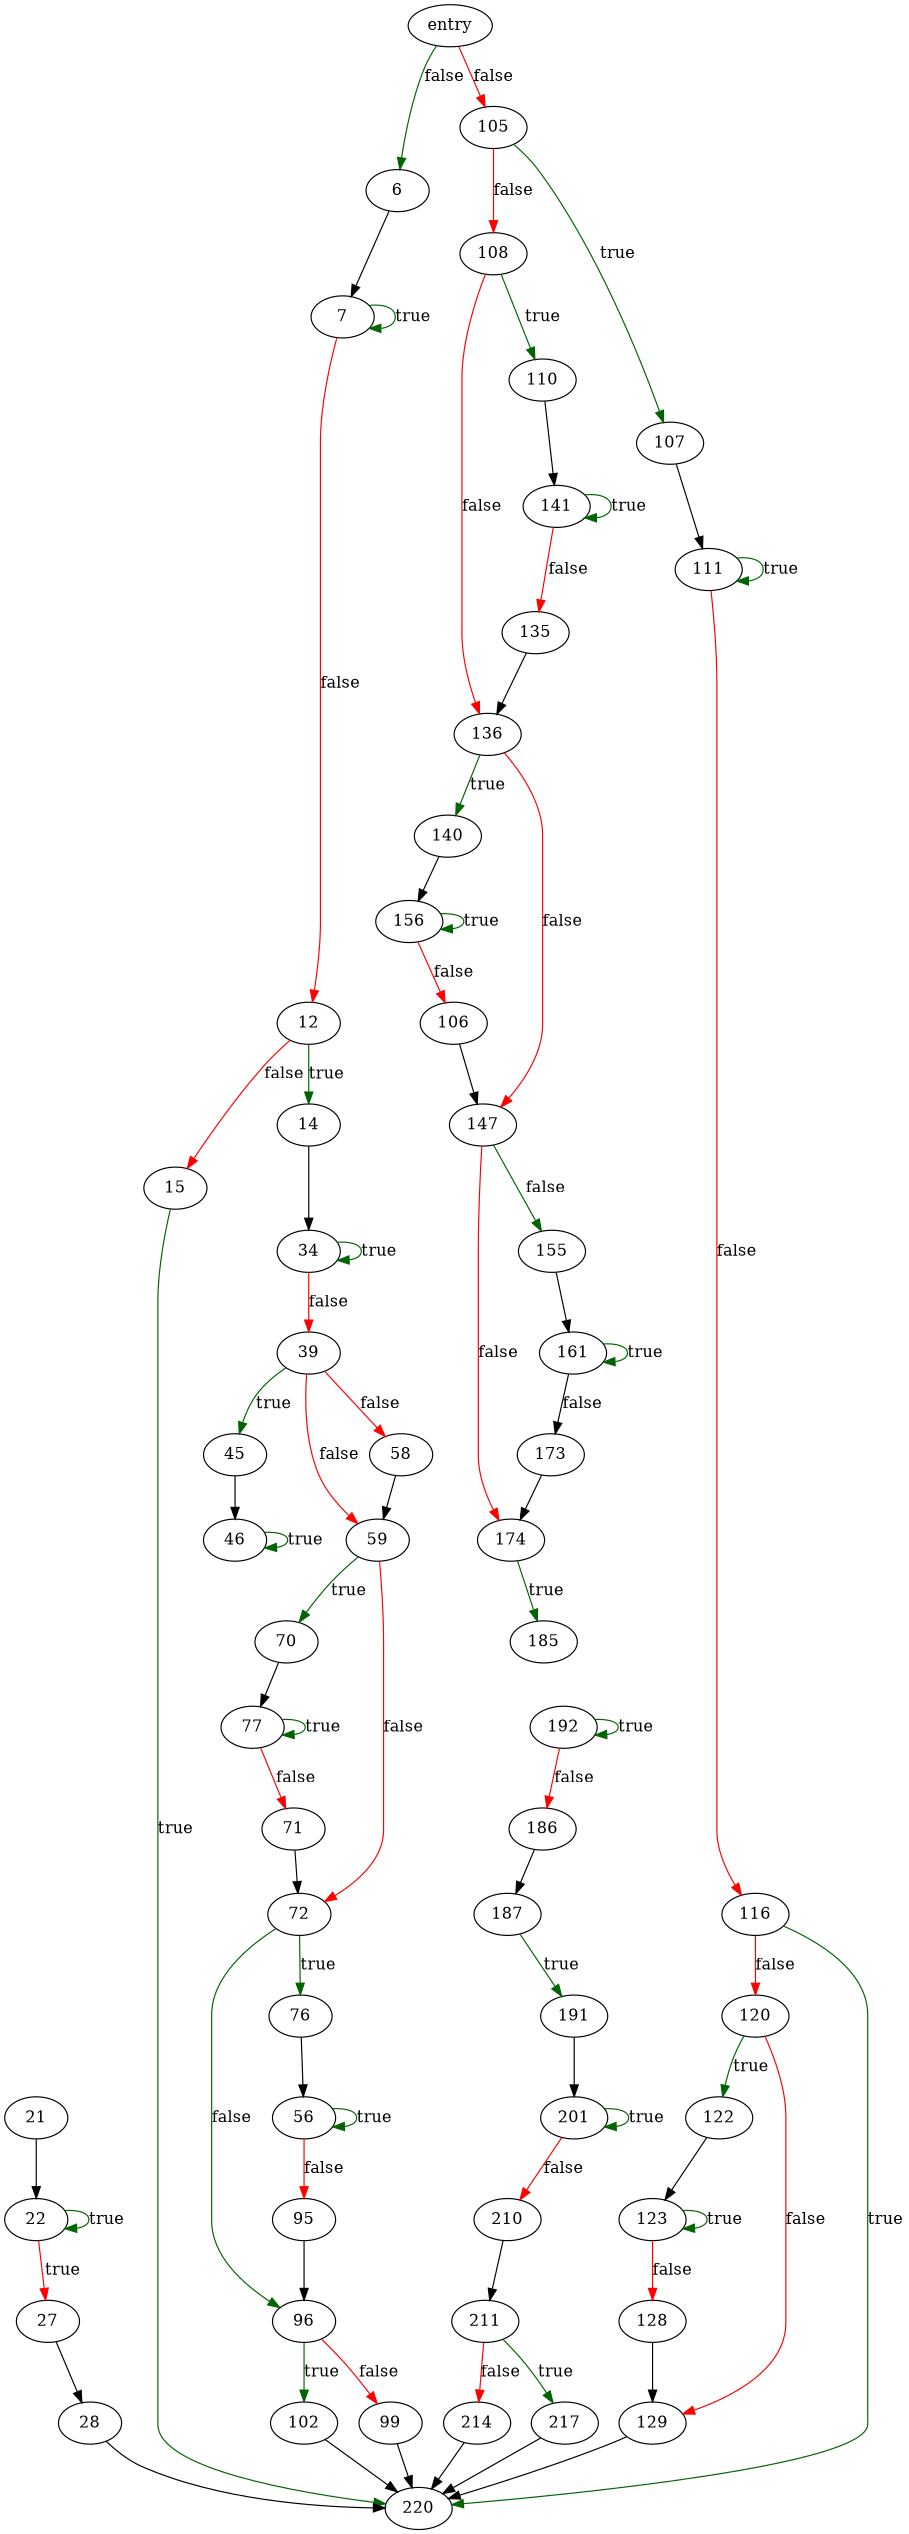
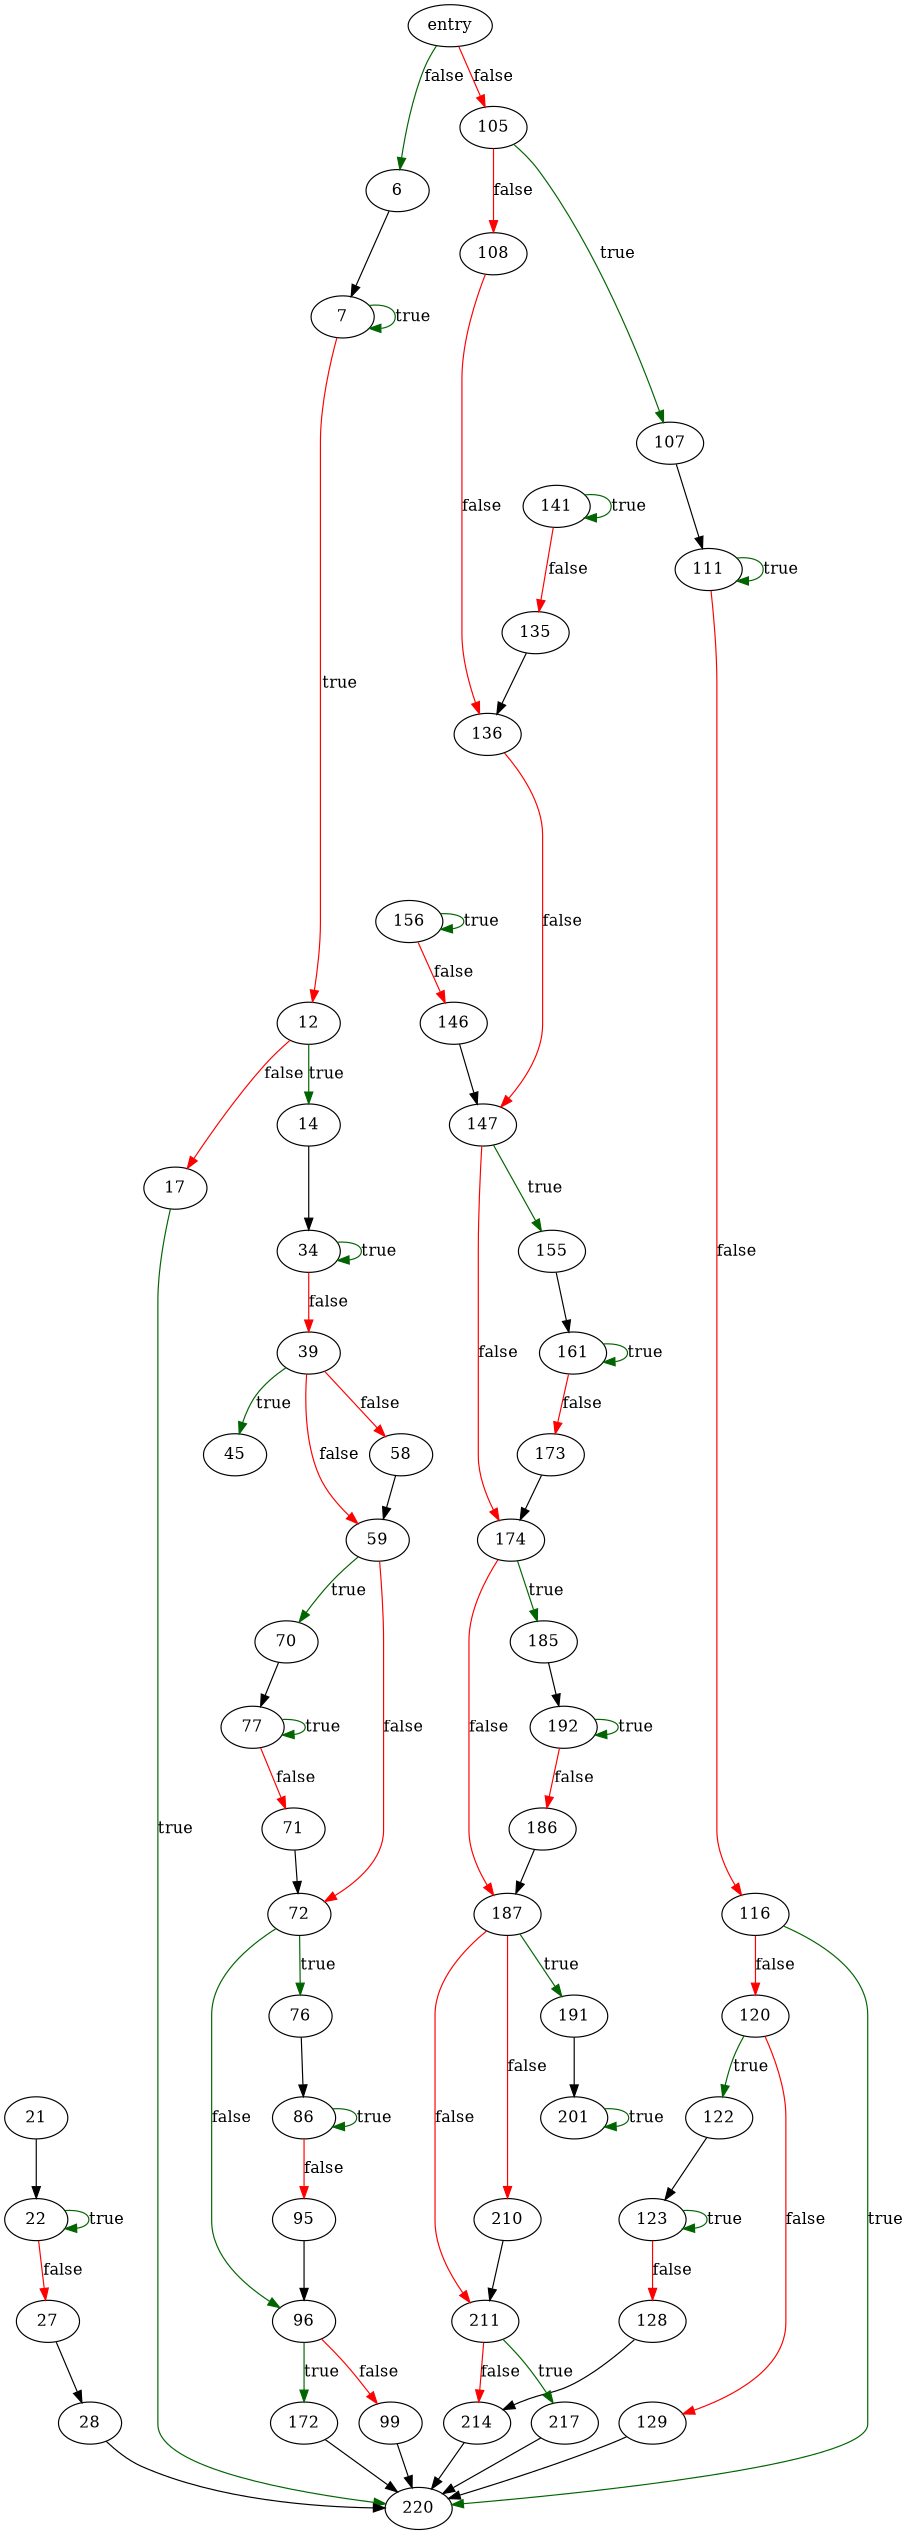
node "110": removed
edge "7" -> "12": label "false" -> "true"
node "140": removed
node "106": label "106" -> "146"
node "15": label "15" -> "17"
edge "147" -> "155": label "false" -> "true"
edge "161" -> "173": color black -> red
node "46": removed
edge "185" -> "192": added
edge "174" -> "187": added, label "false"
edge "187" -> "211": added, label "false"
node "56": label "56" -> "86"
edge "201" -> "210": now "187" -> "210"
edge "22" -> "27": label "true" -> "false"
edge "128" -> "129": now "128" -> "214"
node "102": label "102" -> "172"
